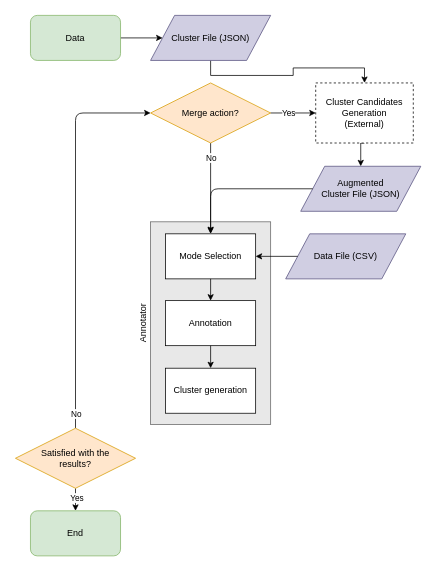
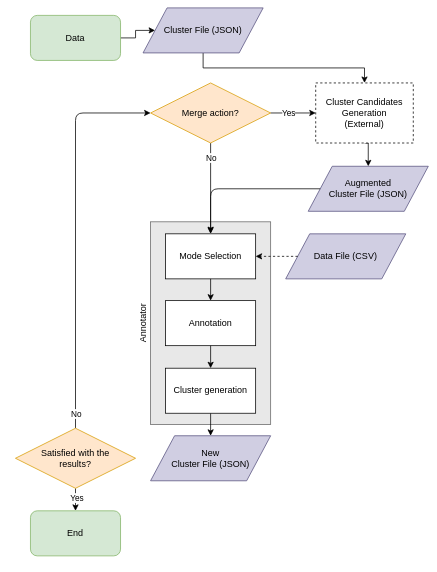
node "Cluster File (JSON)": moved (210, 38) -> (203, 30)
node "Augmented Cluster File (JSON)": moved (360, 189) -> (368, 189)
edge "Data File (CSV)" -> "Mode Selection": style solid -> dashed
edge "Cluster generation" -> "New Cluster File (JSON)": added
node "New Cluster File (JSON)": added
